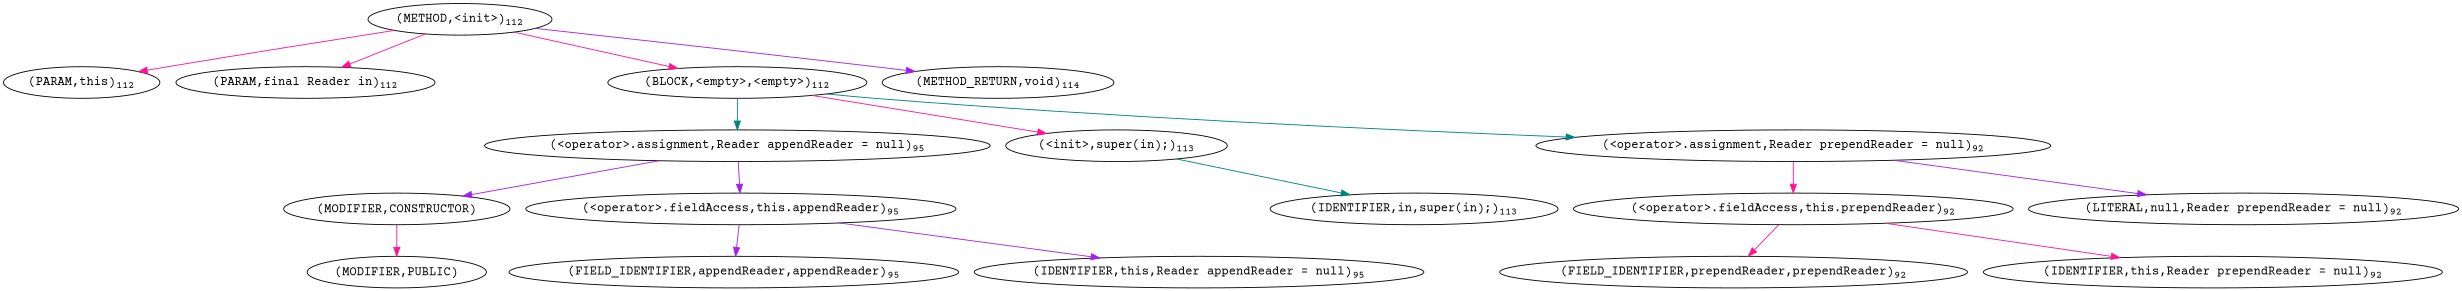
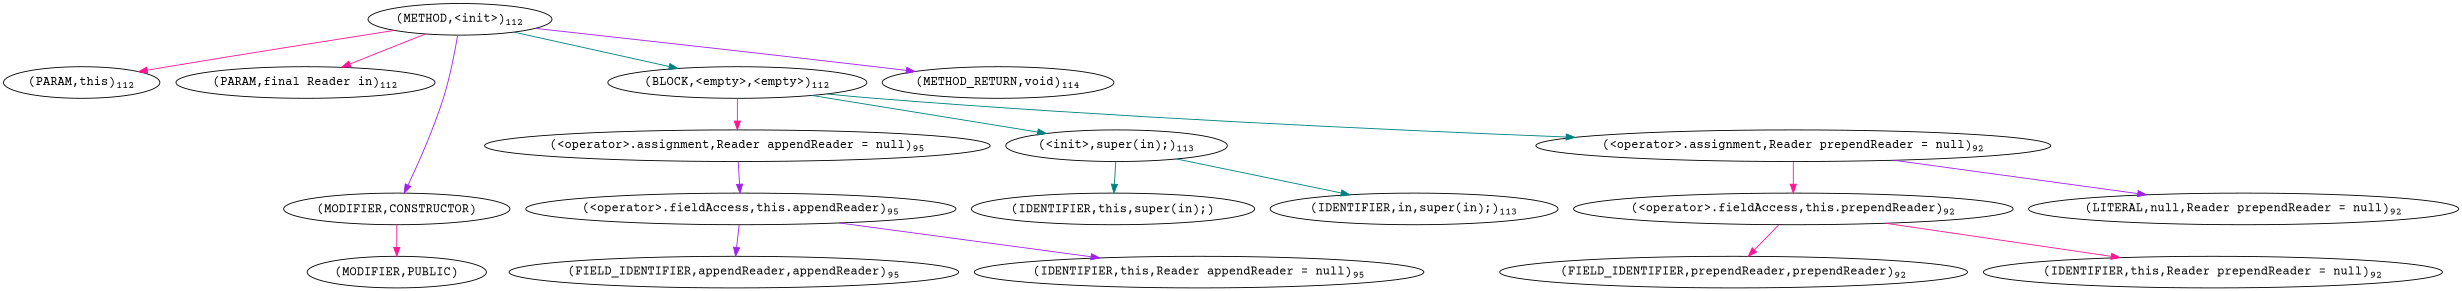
edge "(METHOD,<init>)" -> "(BLOCK,<empty>,<empty>)": color deeppink -> teal
edge "(BLOCK,<empty>,<empty>)" -> "(<operator>.assignment,Reader appendReader = null)": color teal -> deeppink
edge "(BLOCK,<empty>,<empty>)" -> "(<init>,super(in);)": color deeppink -> teal
edge "(<operator>.assignment,Reader appendReader = null)" -> "(MODIFIER,CONSTRUCTOR)": now "(METHOD,<init>)" -> "(MODIFIER,CONSTRUCTOR)"
node "(IDENTIFIER,this,super(in);)": added
